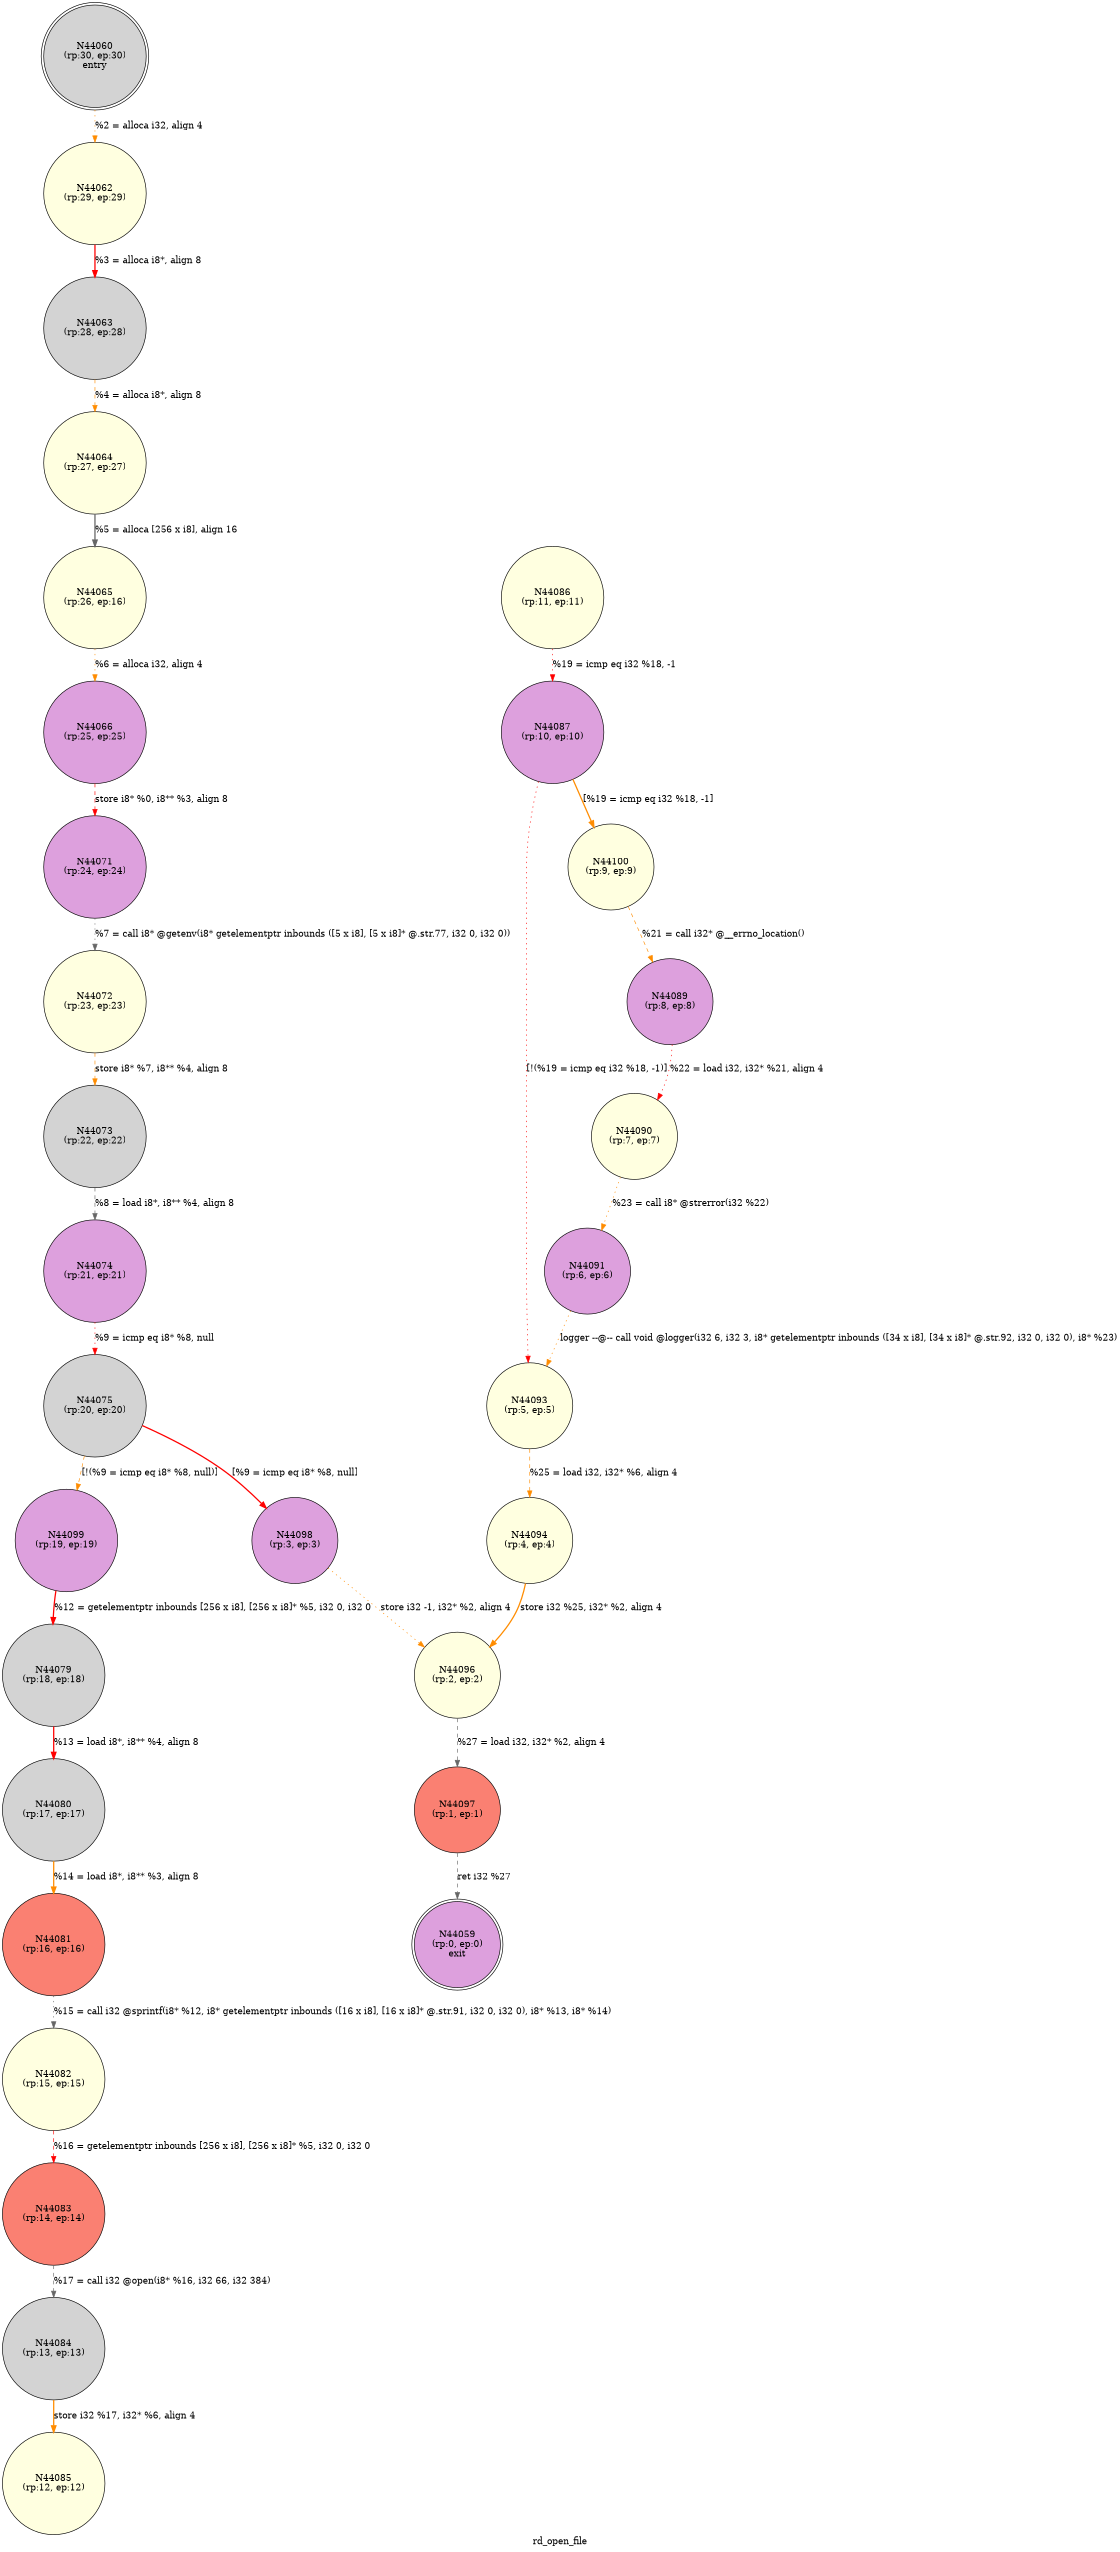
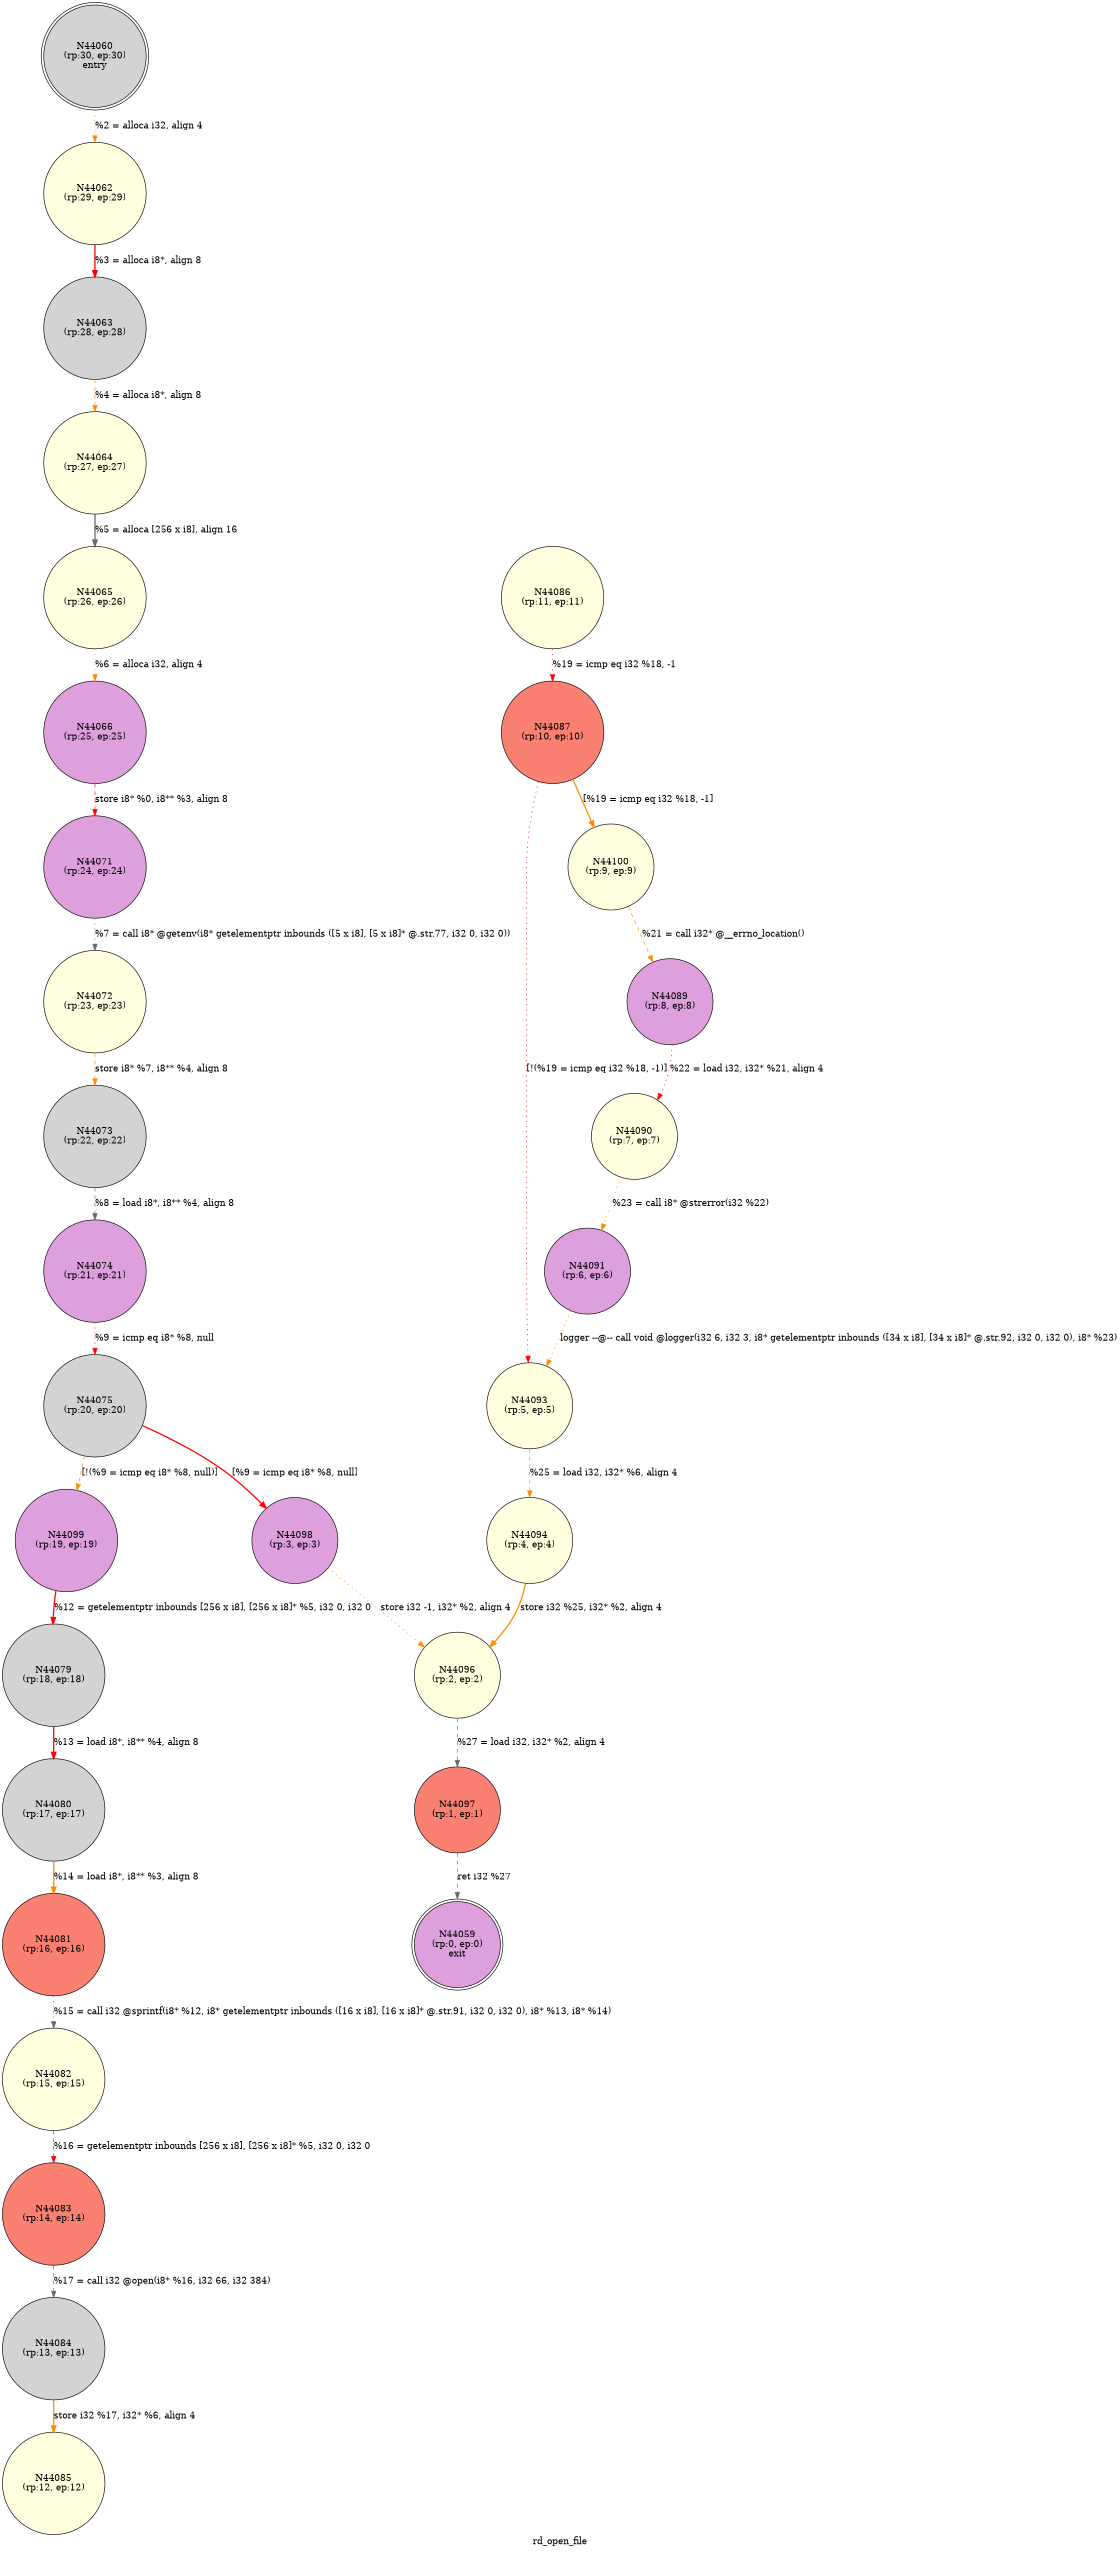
node "N44065 (rp:26, ep:16)": label "N44065 (rp:26, ep:16)" -> "N44065 (rp:26, ep:26)"
node "N44087 (rp:10, ep:10)": fillcolor plum -> salmon
